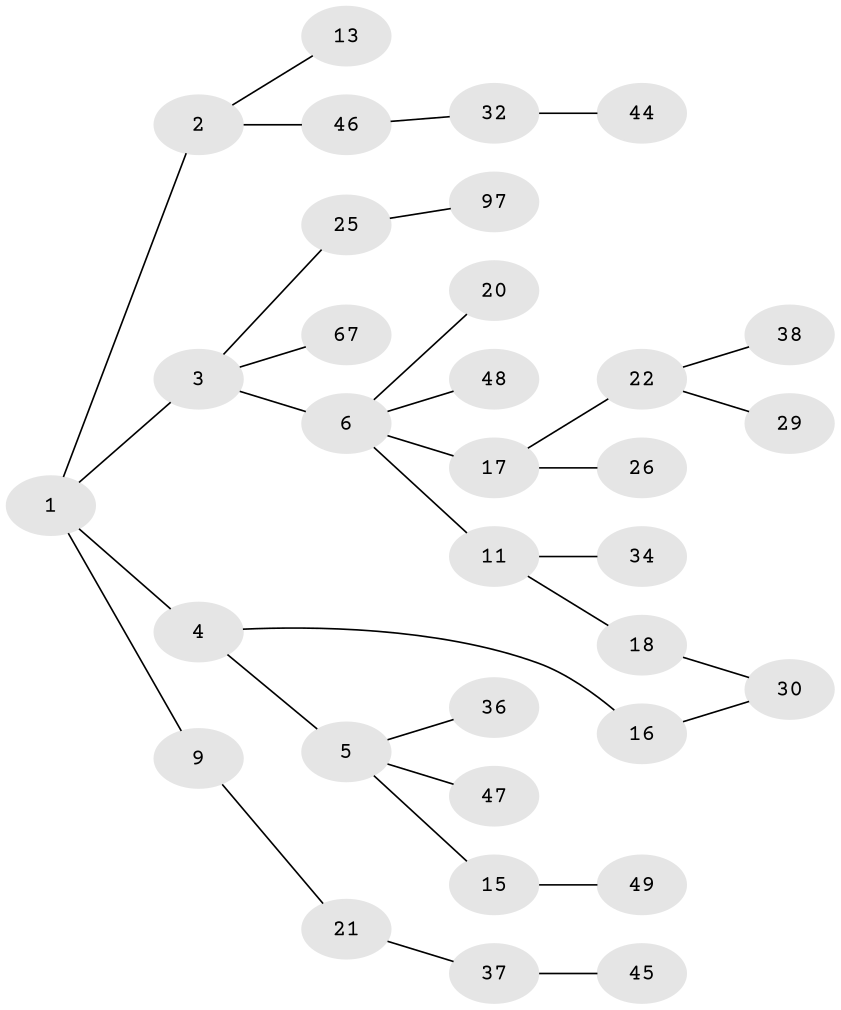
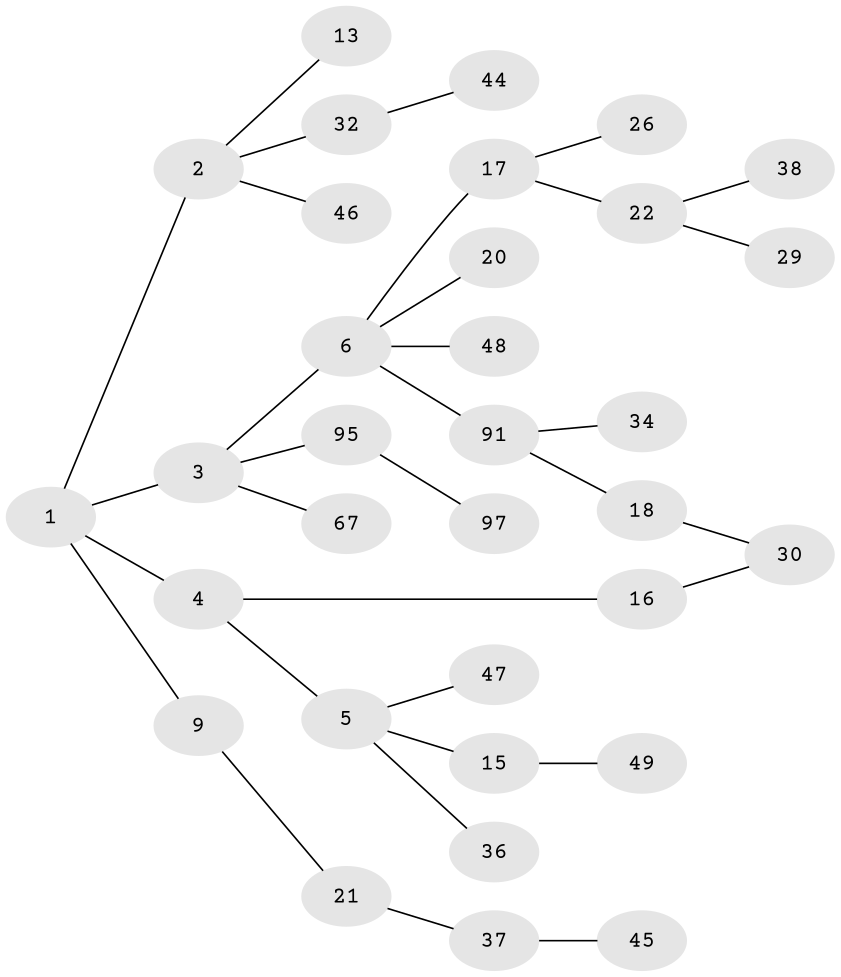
edge "32" -- "46": now "32" -- "2"
node "25": label "25" -> "95"
node "11": label "11" -> "91"
